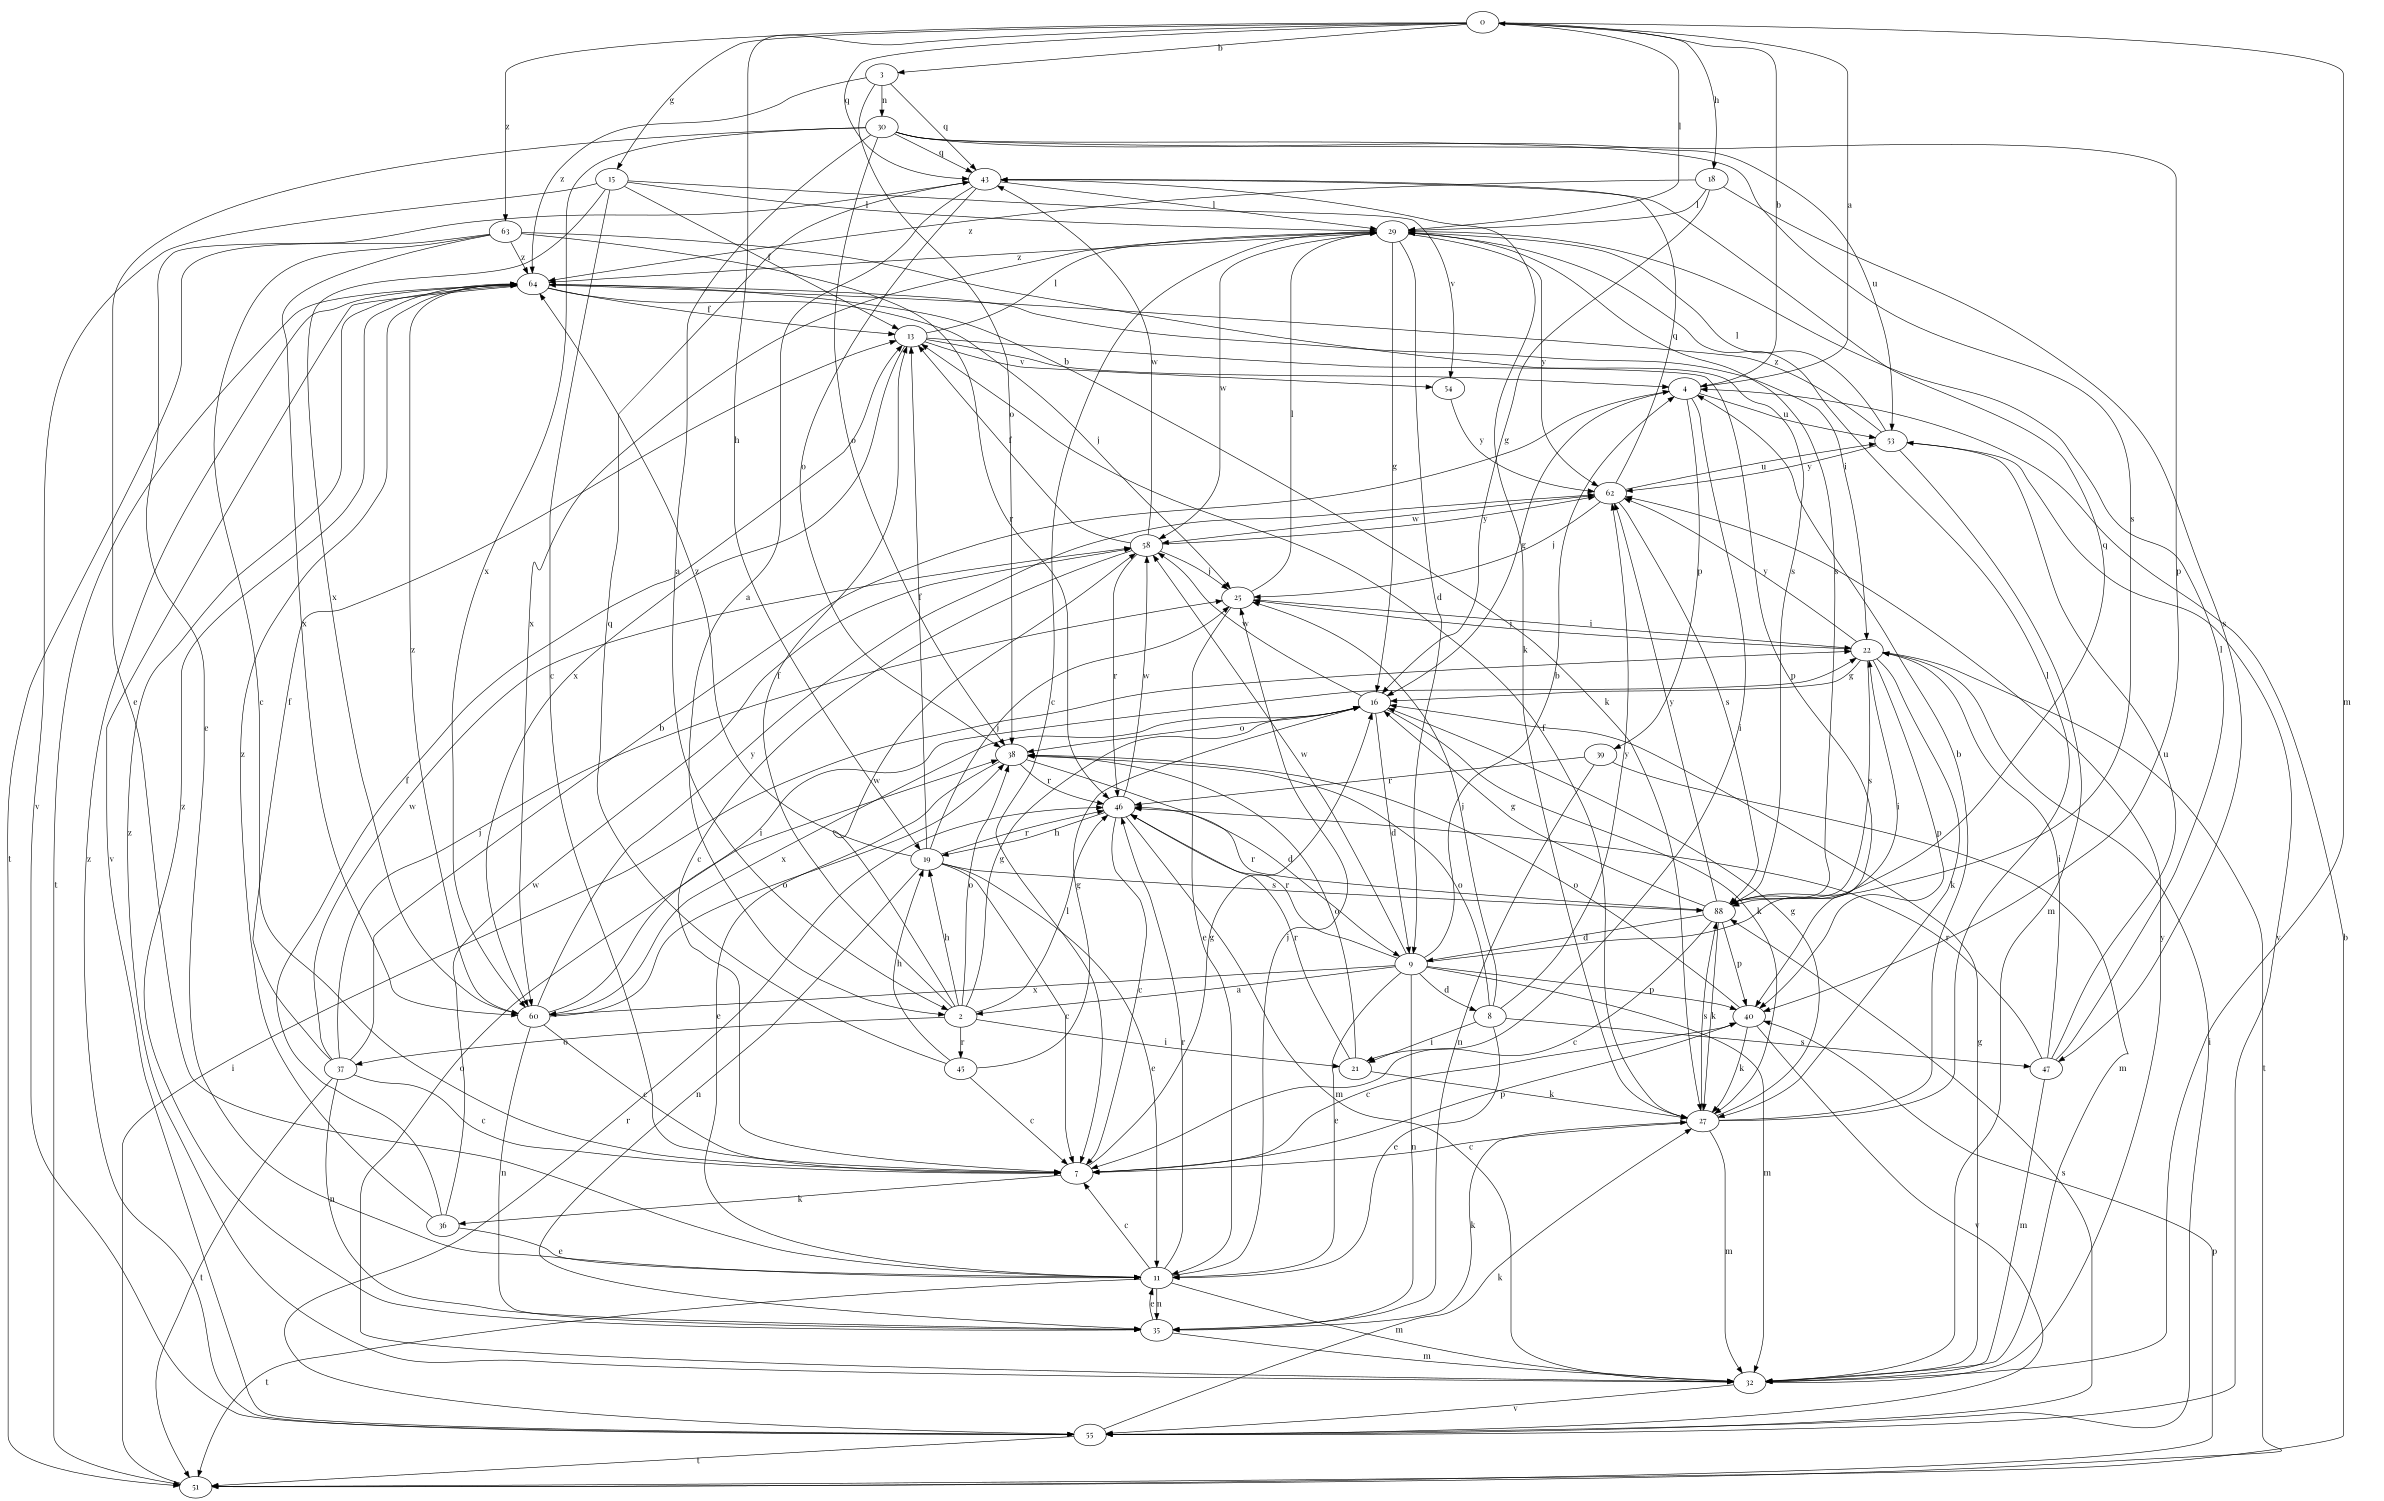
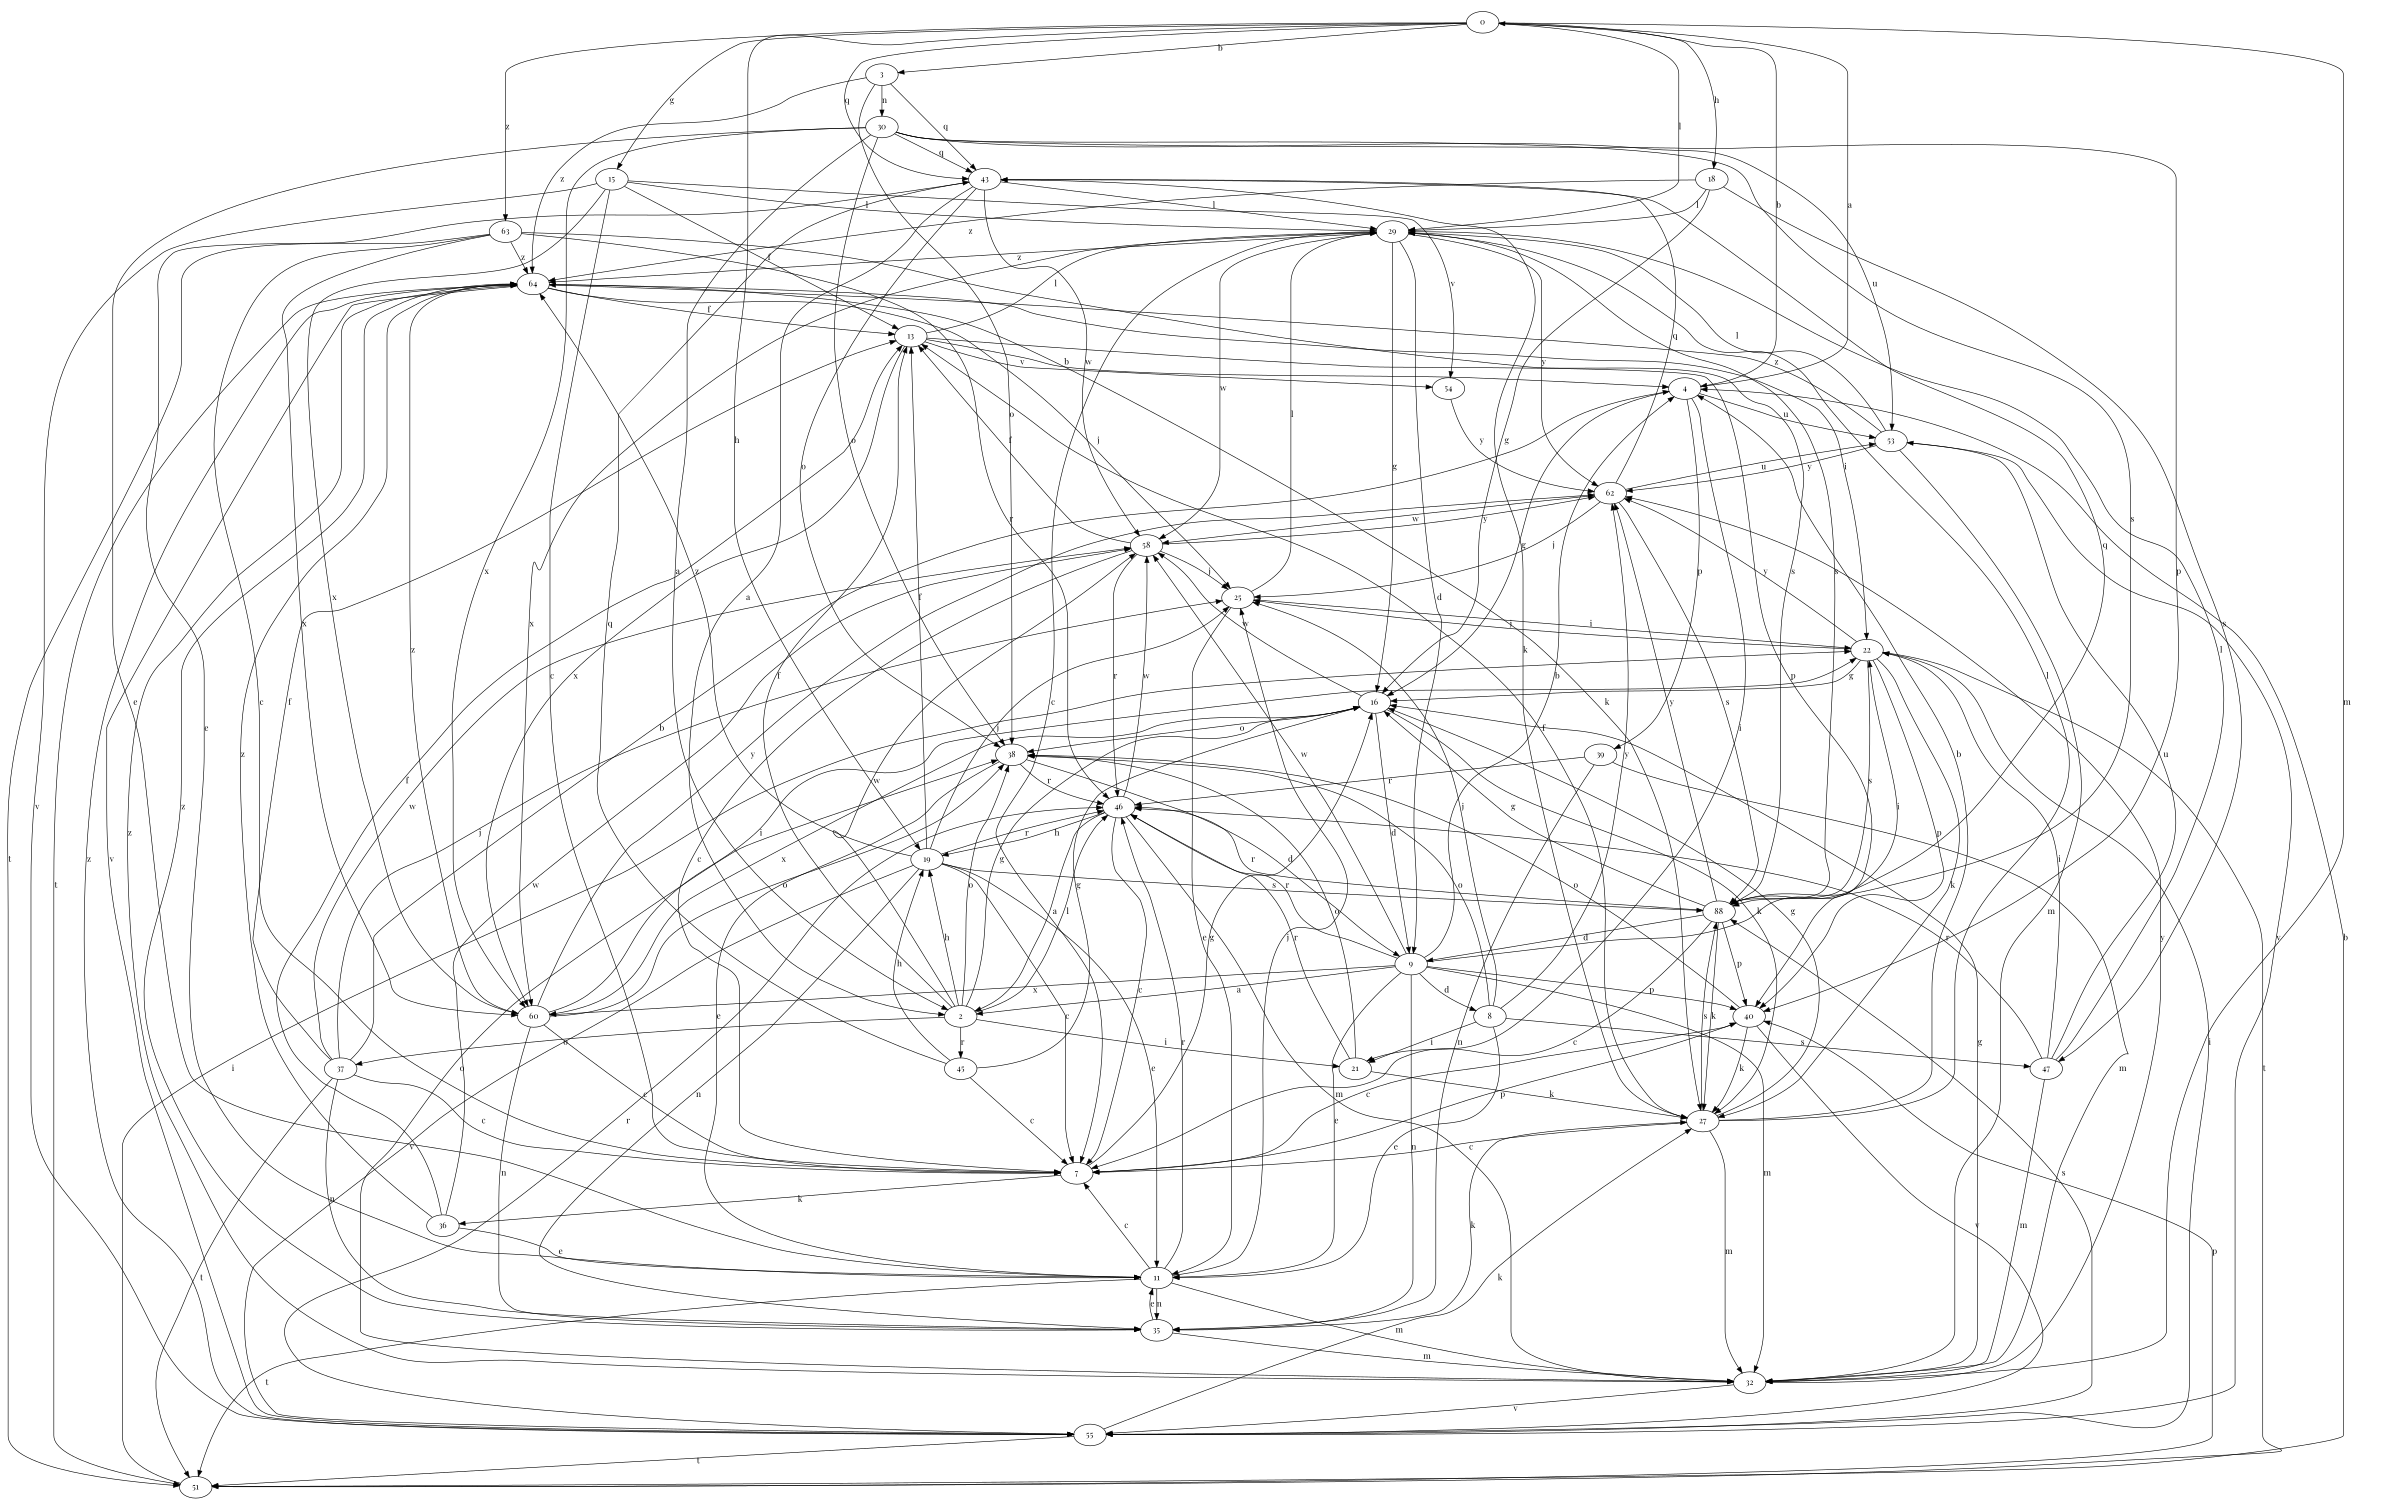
edge "58" -> "43": reversed
edge "46" -> "2": added, label "a"
edge "19" -> "55": added, label "v"
